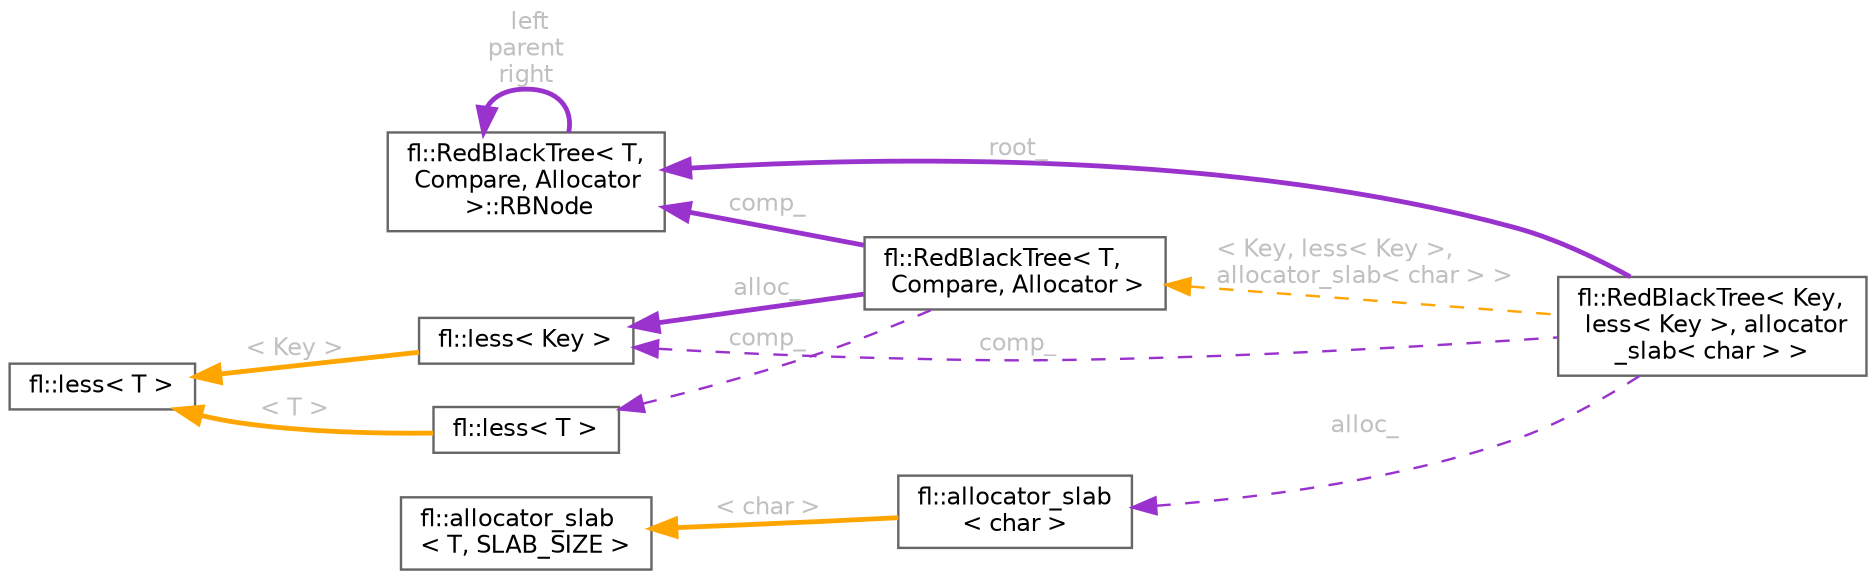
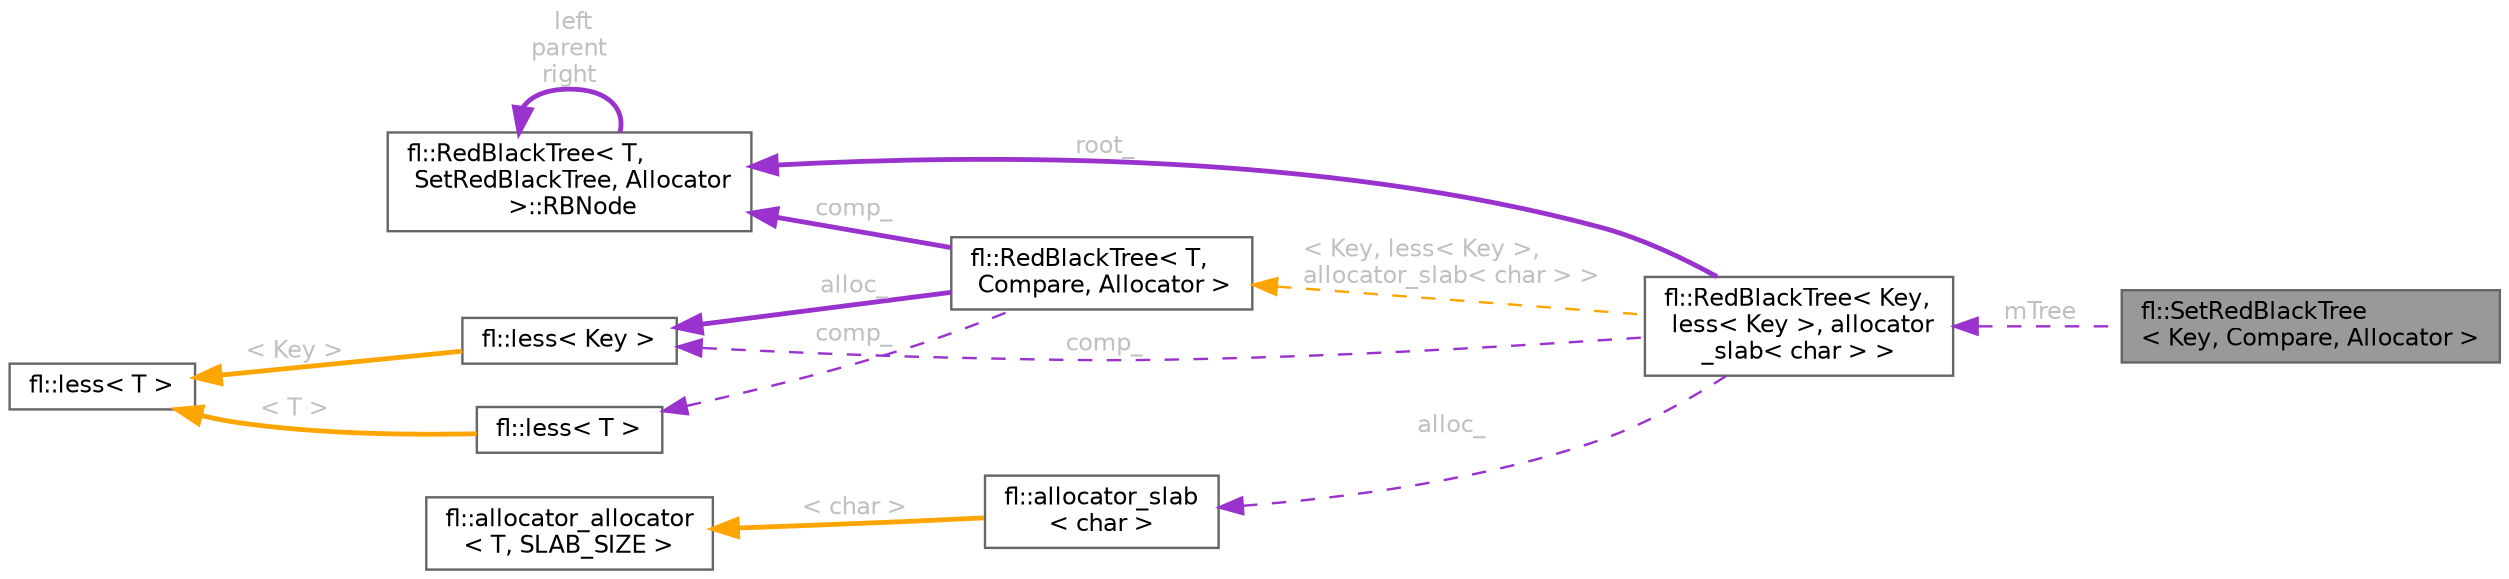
node "fl::RedBlackTree< T, Compare, Allocator >::RBNode": label "fl::RedBlackTree< T, Compare, Allocator >::RBNode" -> "fl::RedBlackTree< T, SetRedBlackTree, Allocator >::RBNode"
node "fl::SetRedBlackTree < Key, Compare, Allocator >": added
node "fl::allocator_slab < T, SLAB_SIZE >": label "fl::allocator_slab < T, SLAB_SIZE >" -> "fl::allocator_allocator < T, SLAB_SIZE >"
